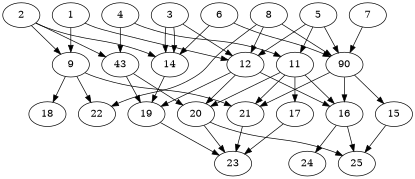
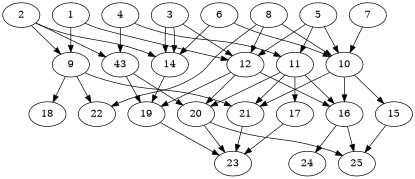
node "90": label "90" -> "10"
